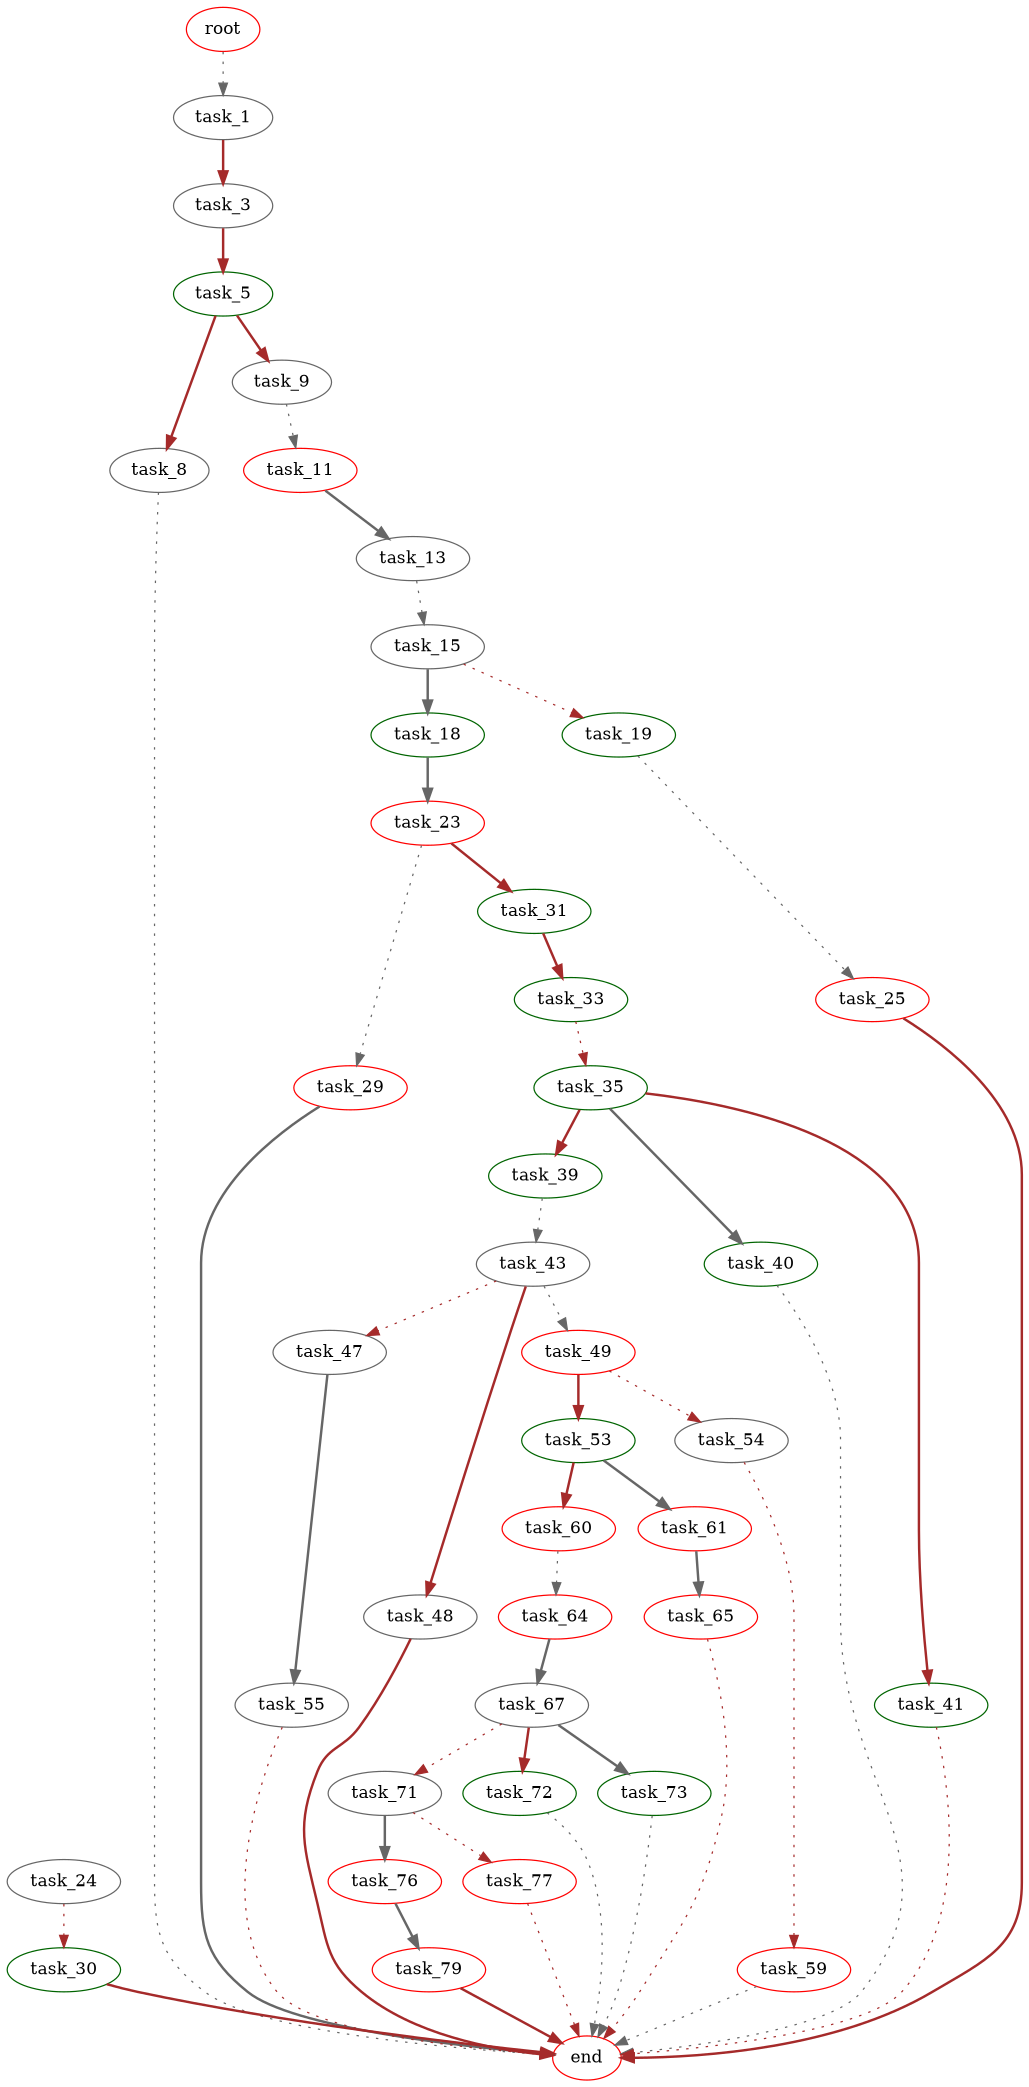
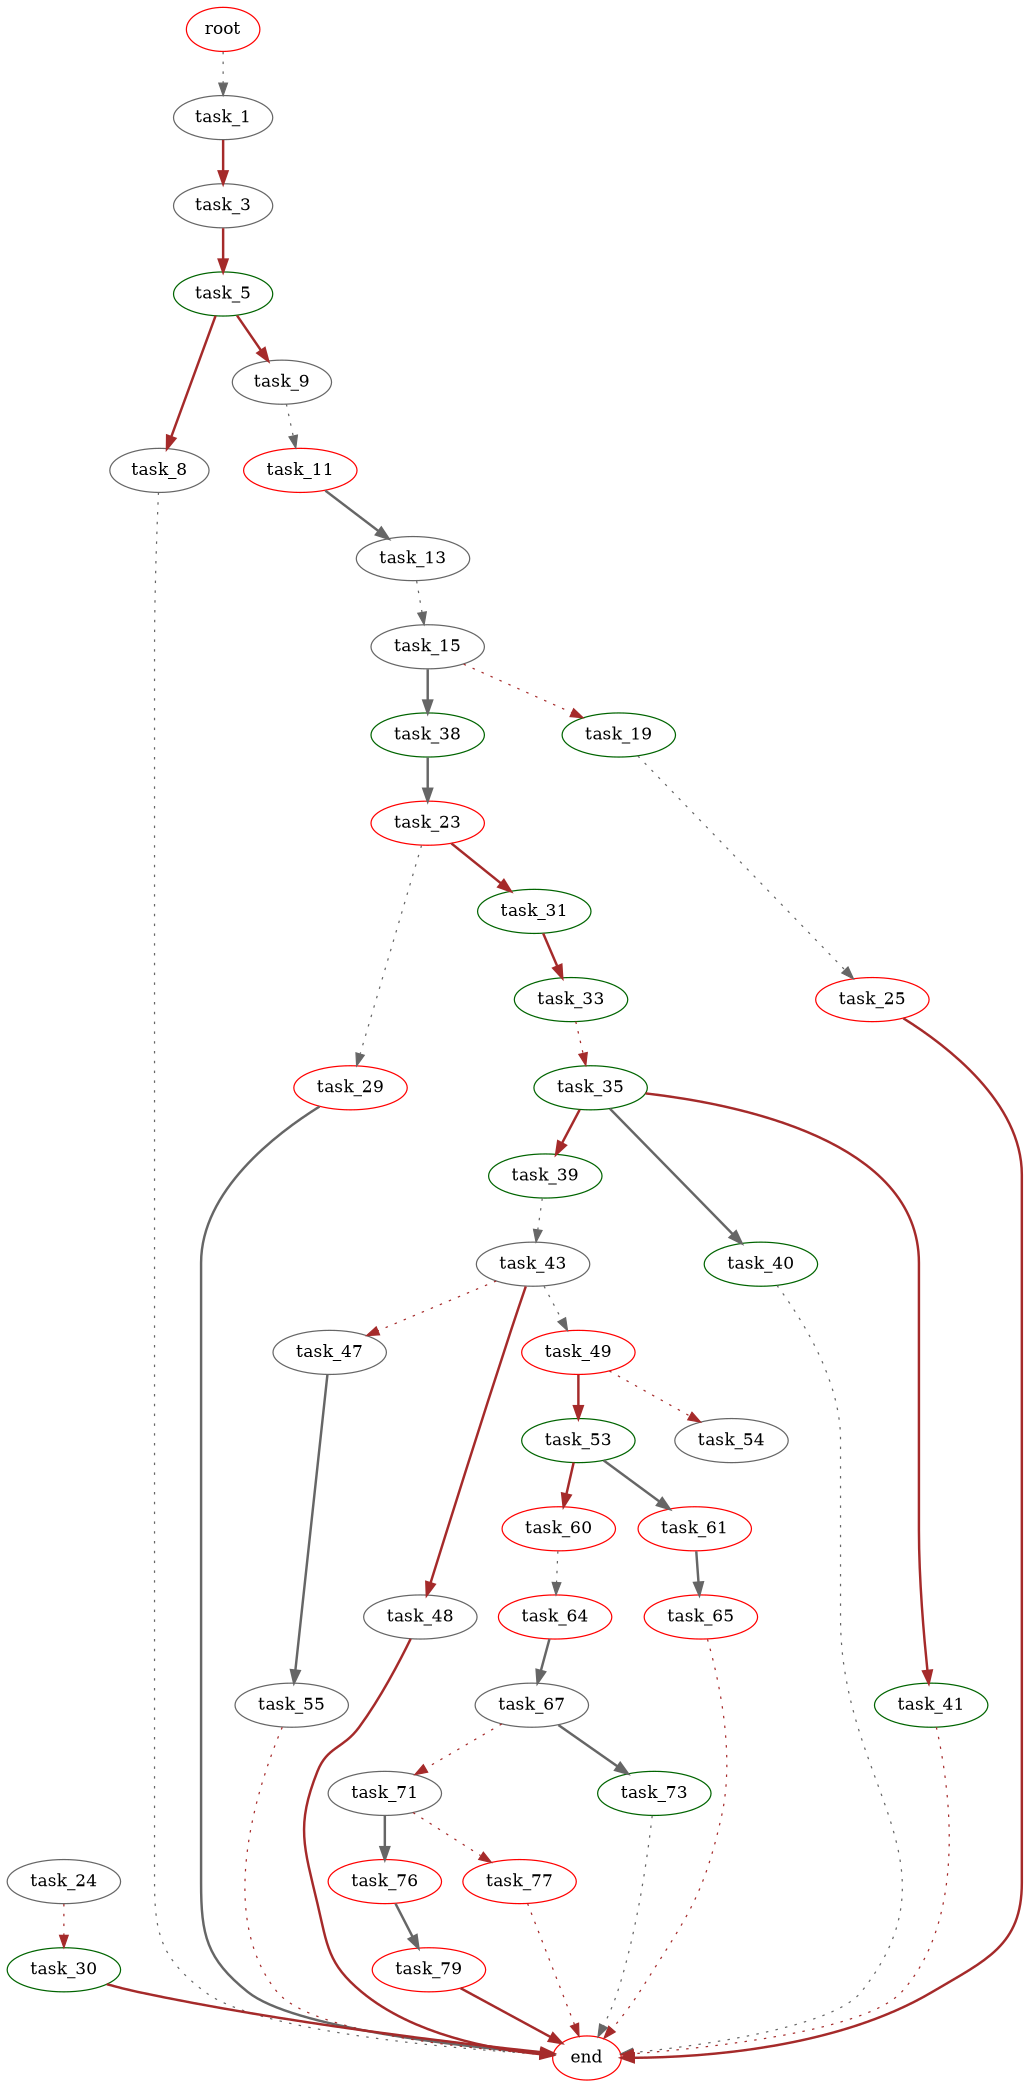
node "task_18": label "task_18" -> "task_38"
node "task_72": removed
node "task_59": removed
